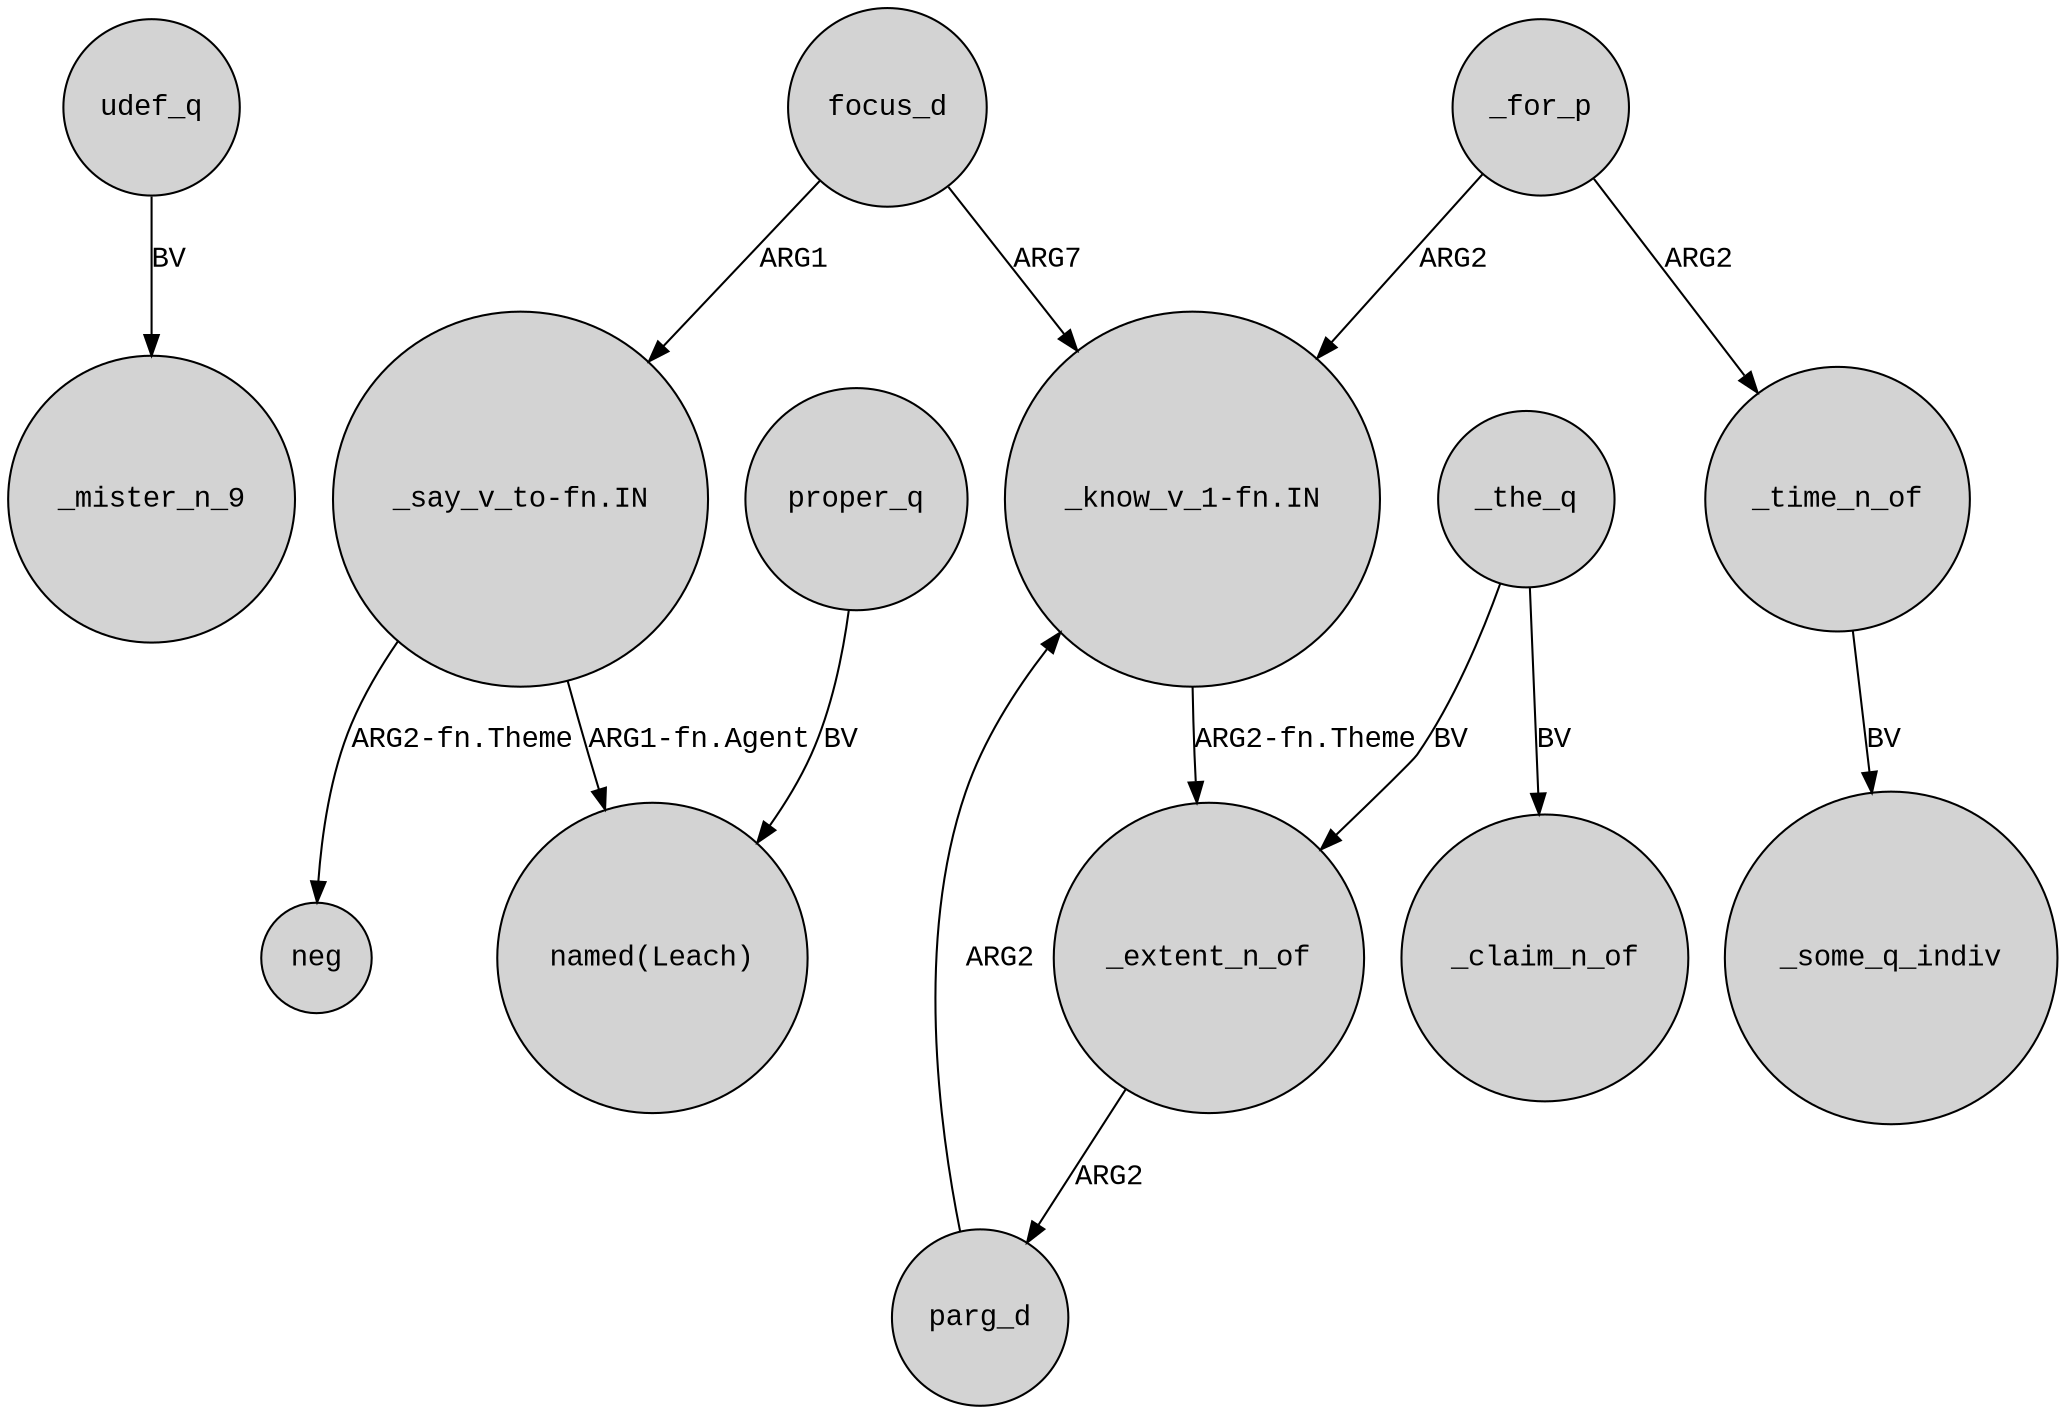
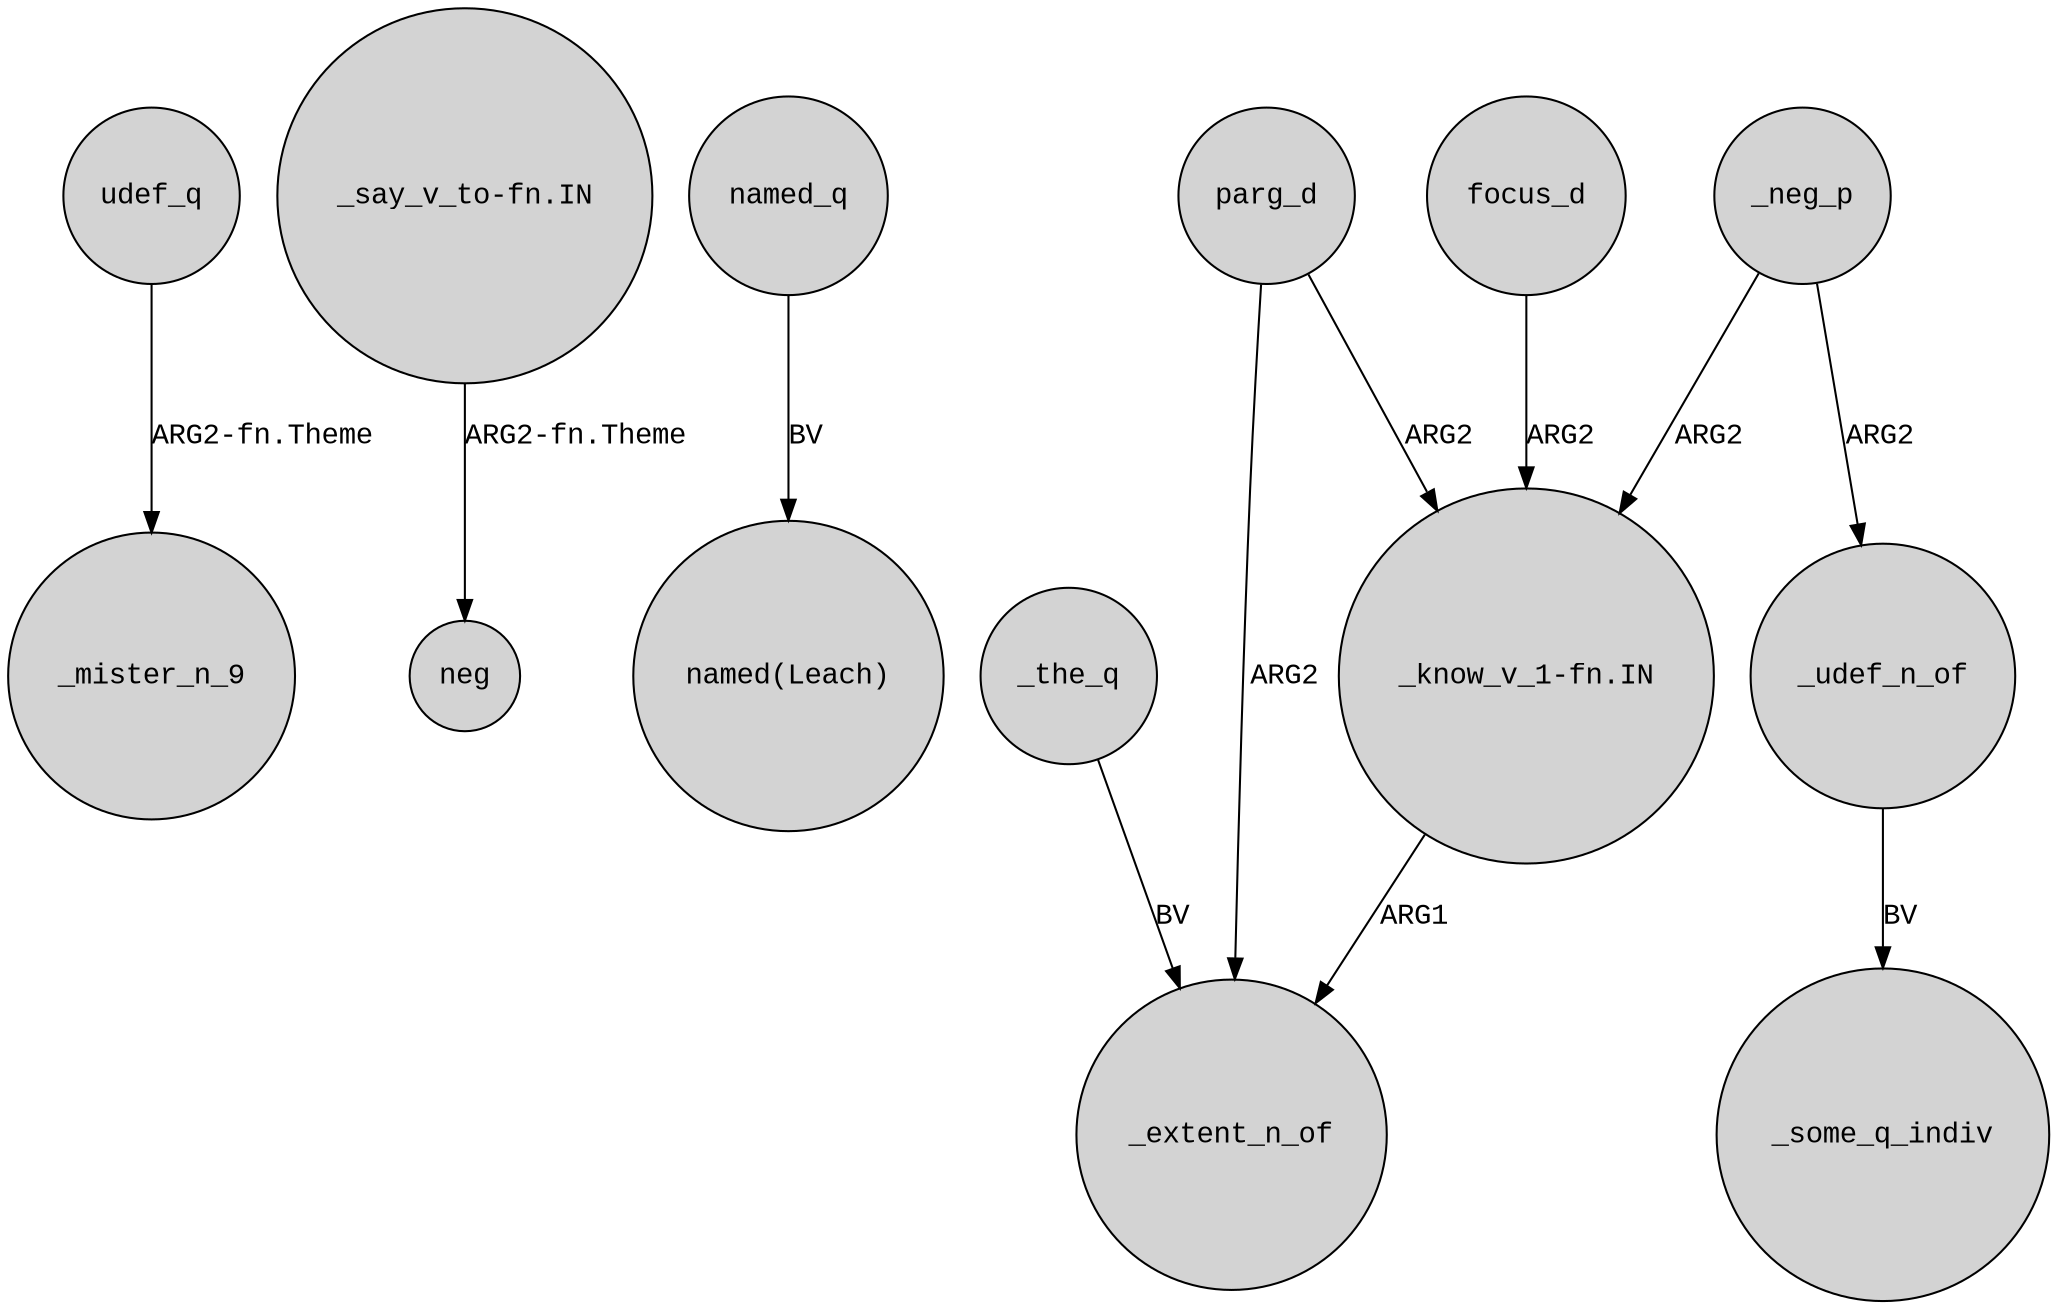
node "_for_p": label "_for_p" -> "_neg_p"
edge "udef_q" -> "_mister_n_9": label "BV" -> "ARG2-fn.Theme"
edge "focus_d" -> "_know_v_1-fn.IN": label "ARG7" -> "ARG2"
edge "focus_d" -> "_say_v_to-fn.IN": removed, label "ARG1"
node "proper_q": label "proper_q" -> "named_q"
node "_time_n_of": label "_time_n_of" -> "_udef_n_of"
edge "_say_v_to-fn.IN" -> "named(Leach)": removed, label "ARG1-fn.Agent"
edge "_know_v_1-fn.IN" -> "_extent_n_of": label "ARG2-fn.Theme" -> "ARG1"
node "_claim_n_of": removed
edge "_extent_n_of" -> "parg_d": reversed
